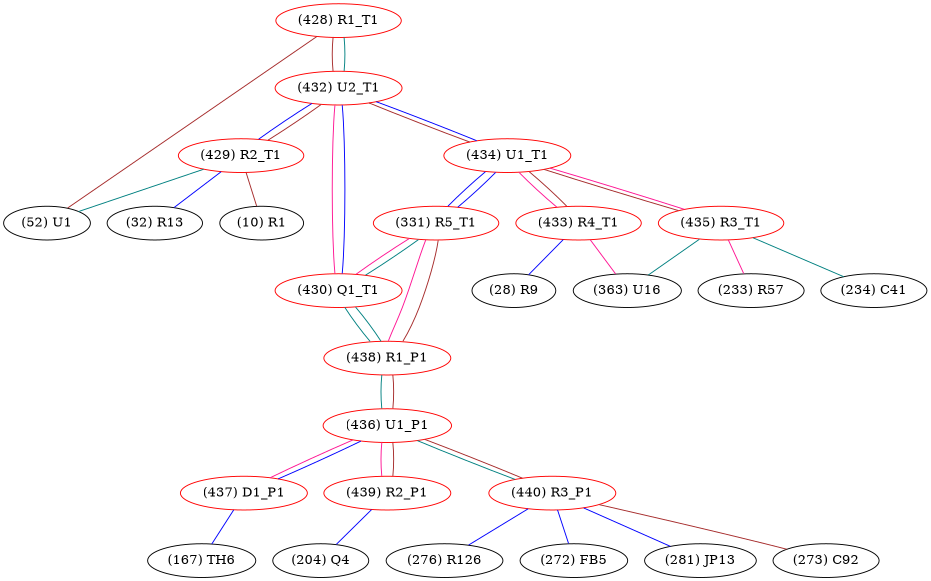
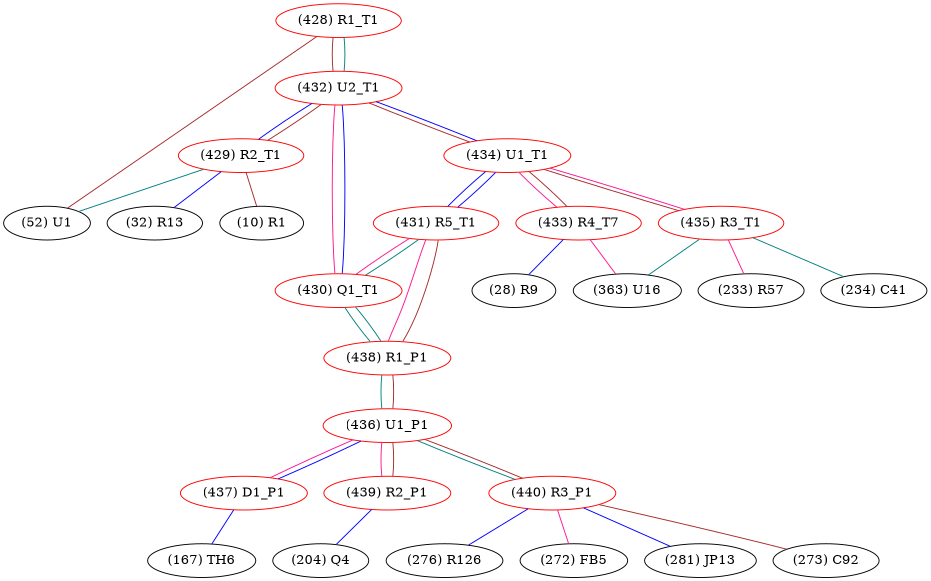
node "(331) R5_T1": label "(331) R5_T1" -> "(431) R5_T1"
node "(433) R4_T1": label "(433) R4_T1" -> "(433) R4_T7"
edge "(440) R3_P1" -- "(272) FB5": color blue -> deeppink
